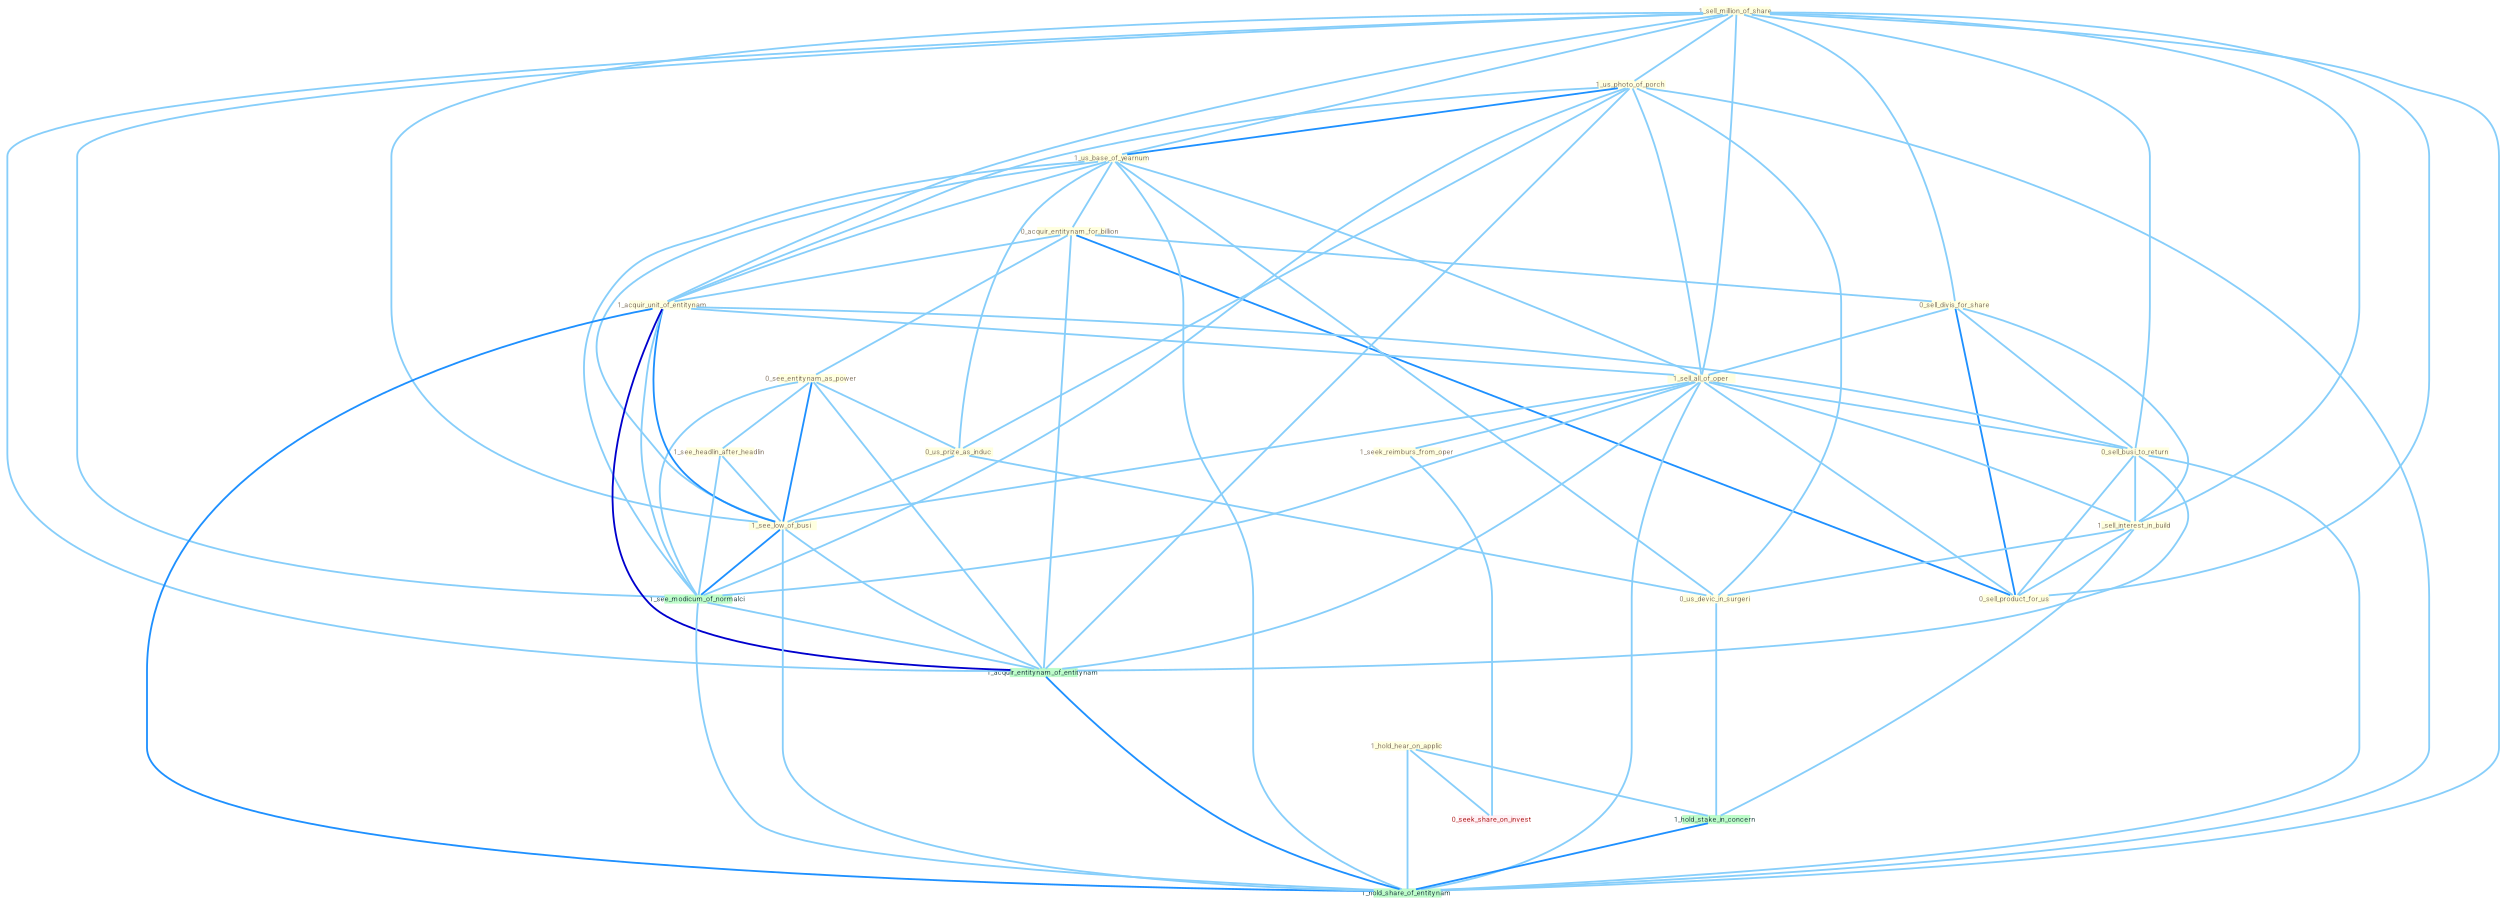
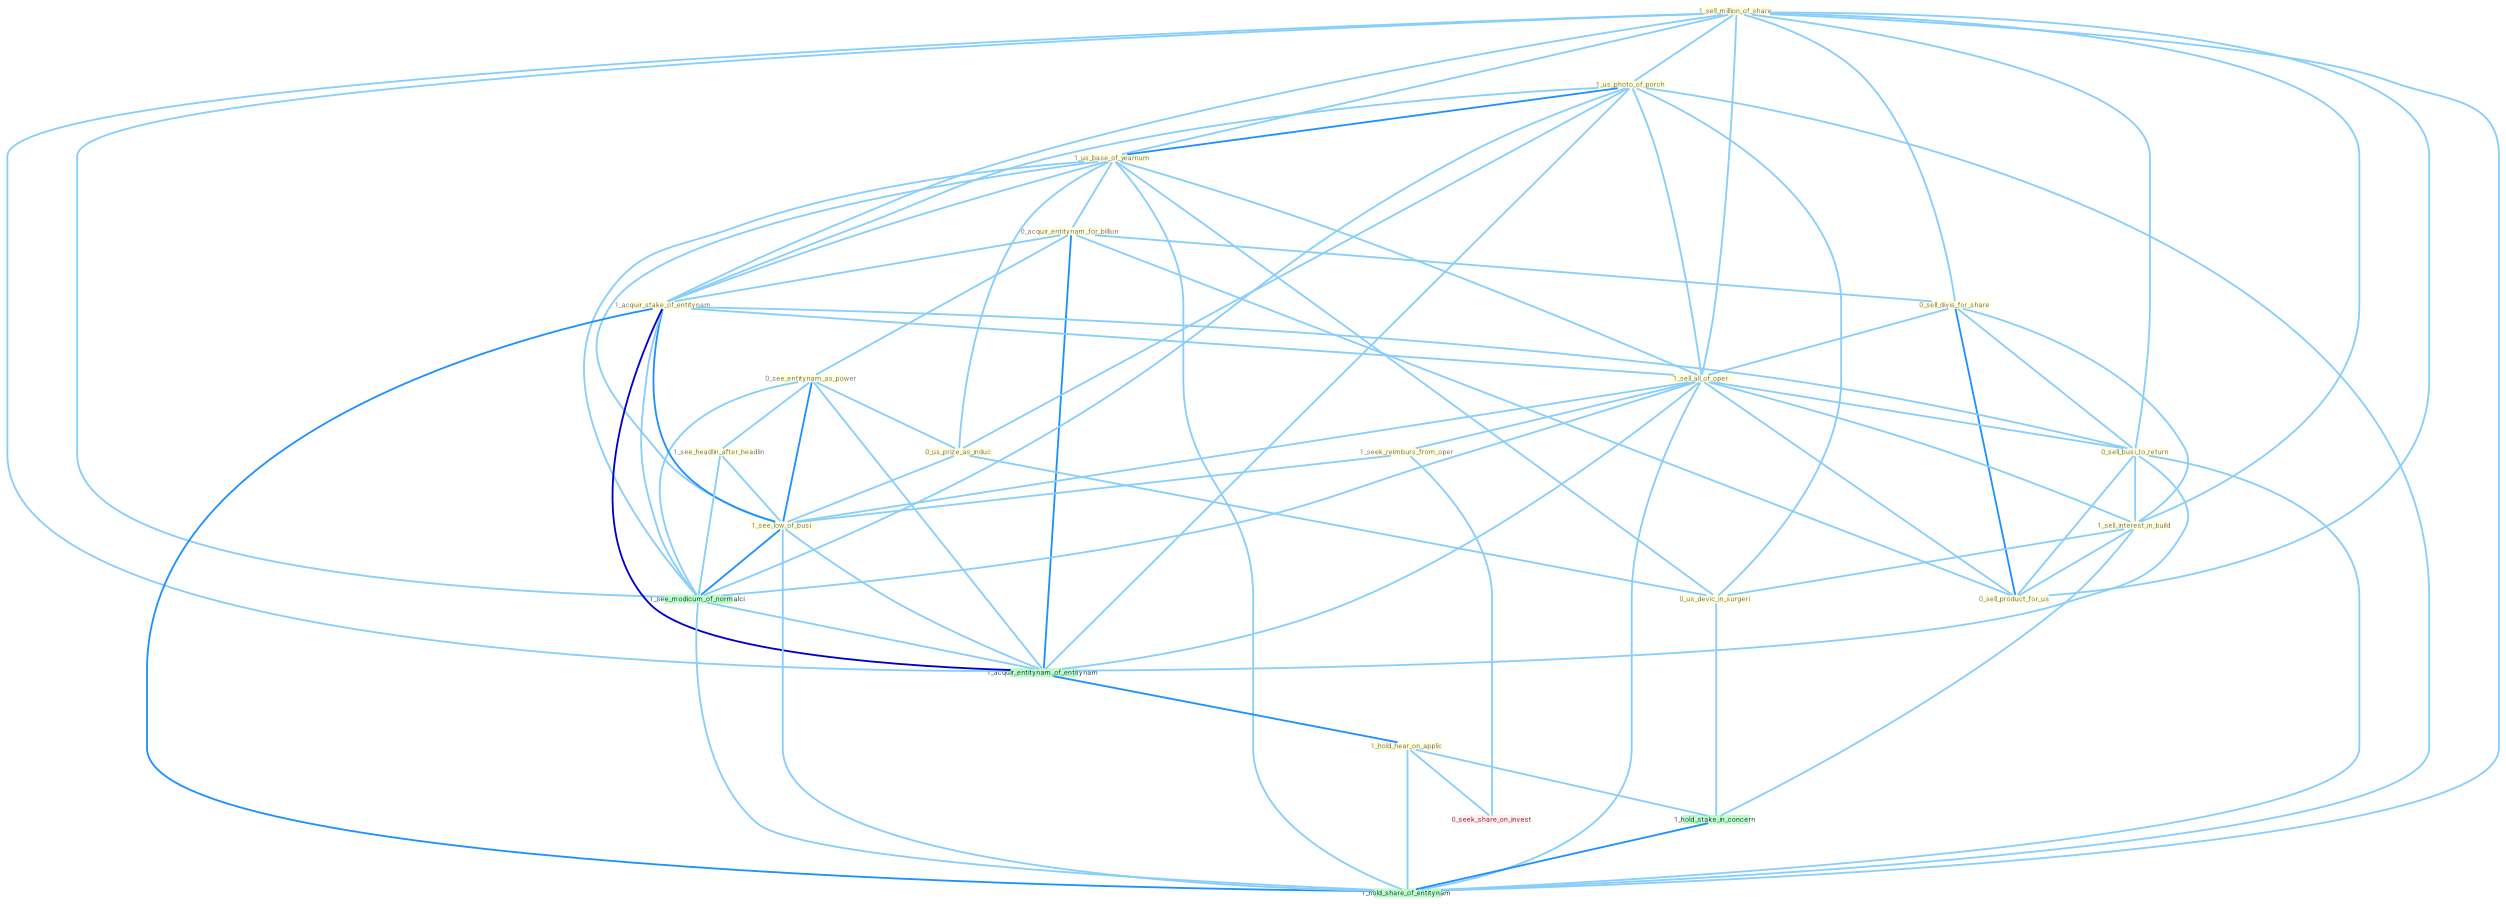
edge "1_sell_million_of_share" -- "1_see_low_of_busi": now "1_seek_reimburs_from_oper" -- "1_see_low_of_busi"
node "1_acquir_unit_of_entitynam": label "1_acquir_unit_of_entitynam" -> "1_acquir_stake_of_entitynam"
edge "0_acquir_entitynam_for_billion" -- "0_sell_product_for_us": color #1e90ff -> #87cefa
edge "0_acquir_entitynam_for_billion" -- "1_acquir_entitynam_of_entitynam": color #87cefa -> #1e90ff
edge "1_acquir_entitynam_of_entitynam" -- "1_hold_share_of_entitynam": now "1_acquir_entitynam_of_entitynam" -- "1_hold_hear_on_applic"
